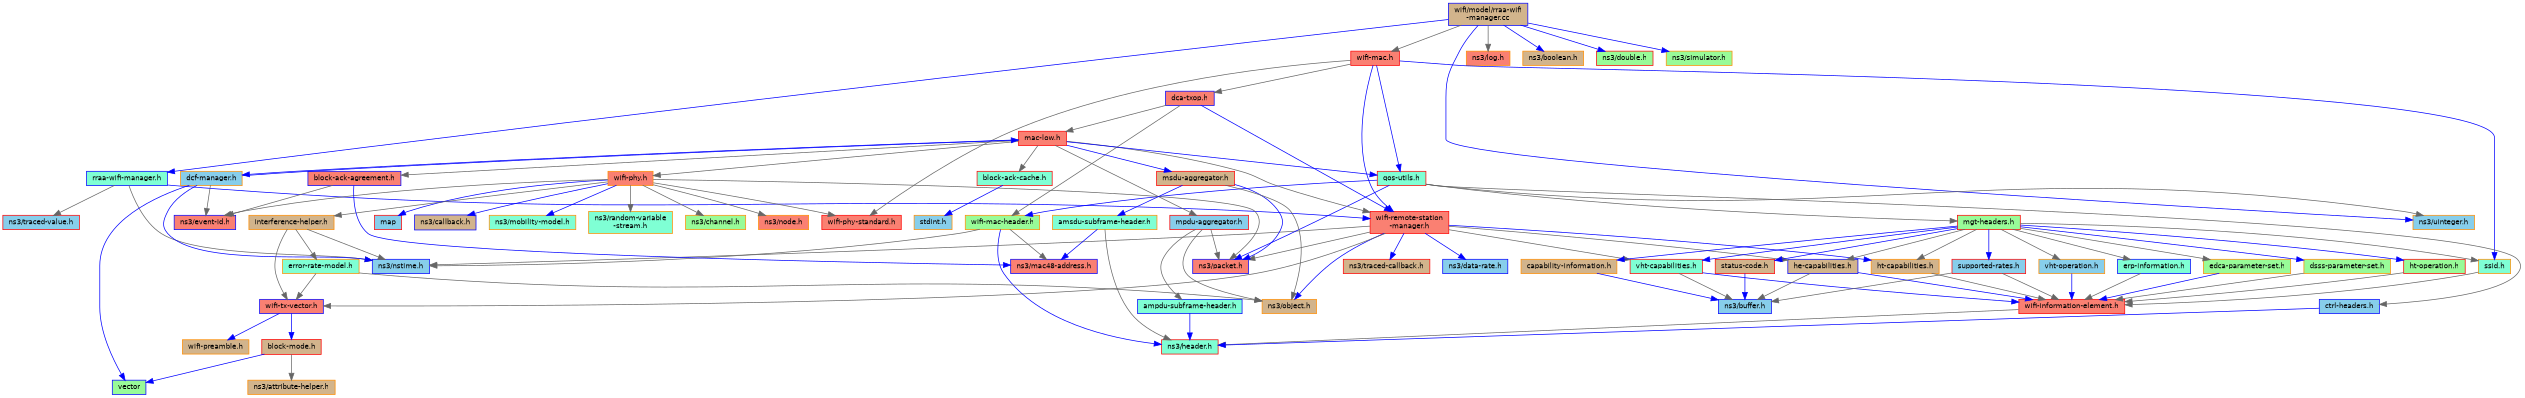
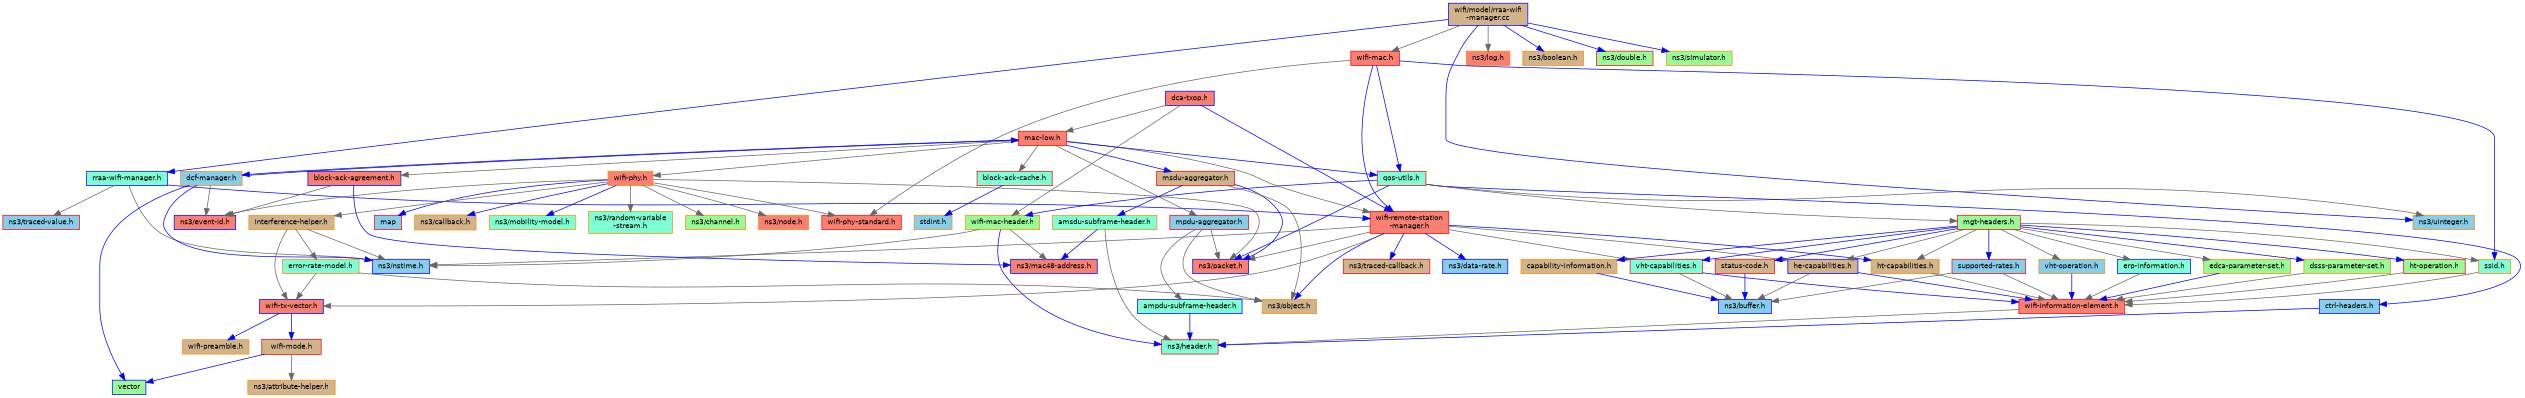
edge "wifi-mac.h" -> "dca-txop.h": removed
edge "qos-utils.h" -> "ctrl-headers.h": color gray40 -> blue
node "ns3/callback.h": color blue -> darkorange
node "block-mode.h": label "block-mode.h" -> "wifi-mode.h"
